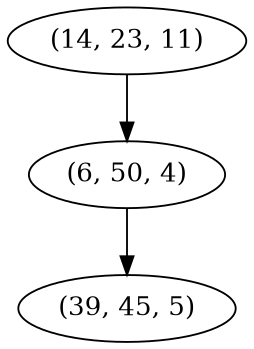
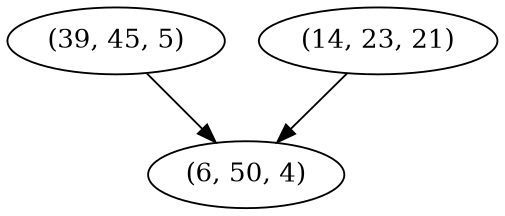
node "(14, 23, 11)": label "(14, 23, 11)" -> "(14, 23, 21)"
edge "(6, 50, 4)" -> "(39, 45, 5)": reversed
